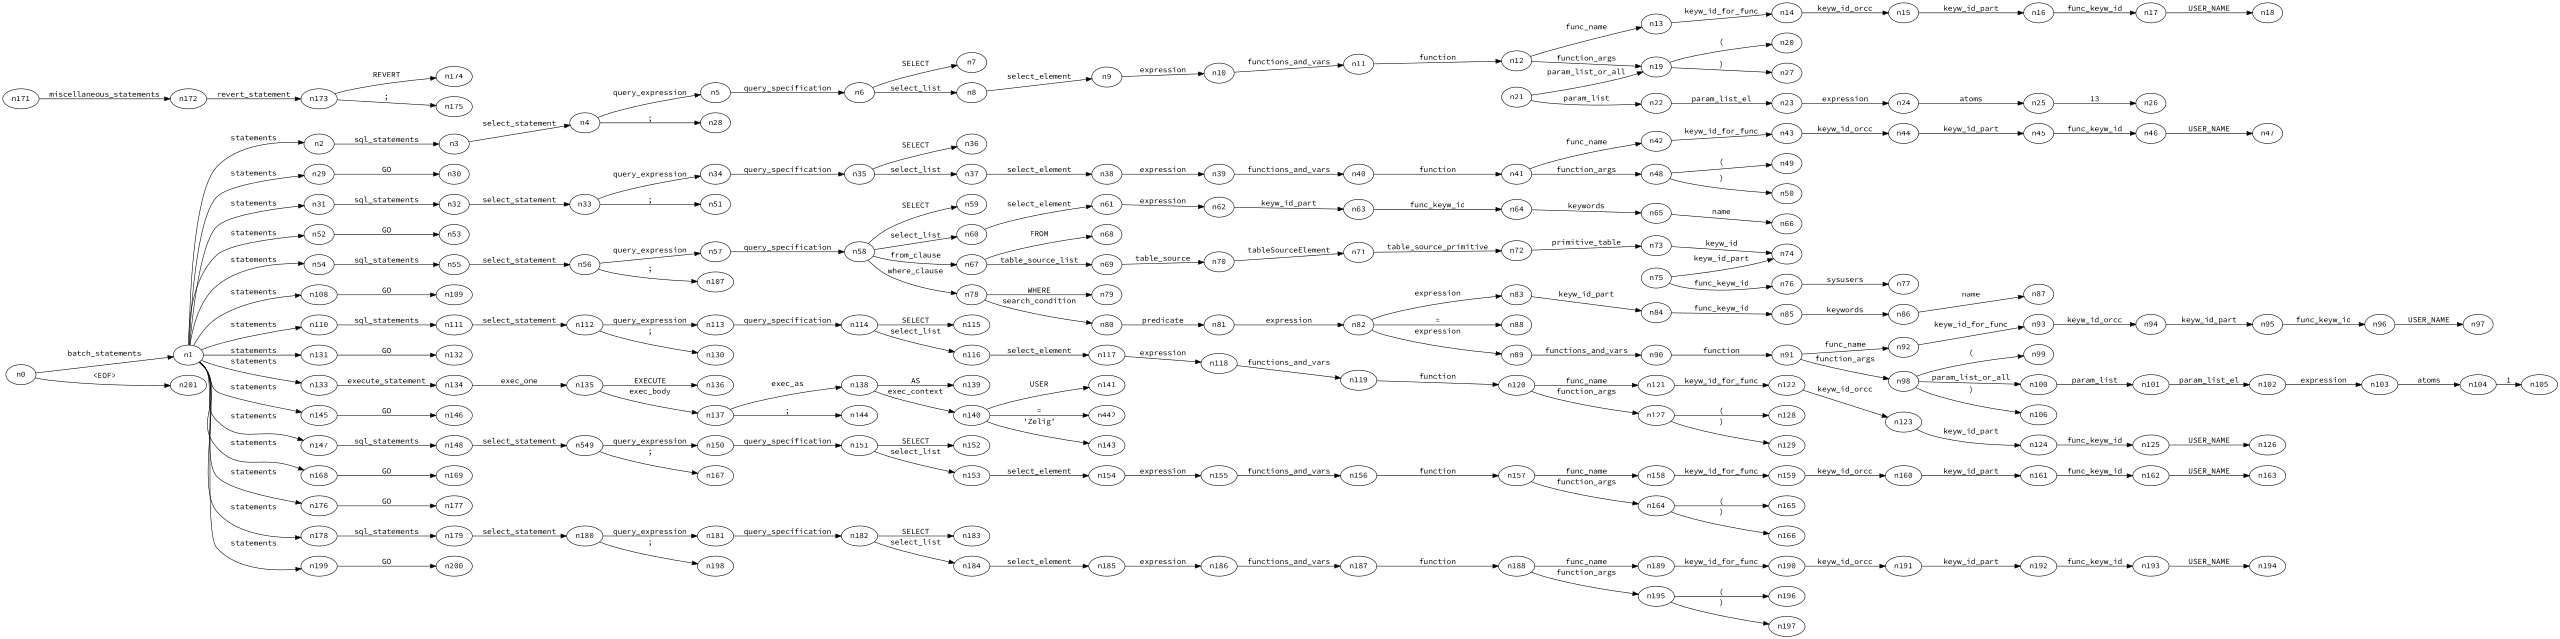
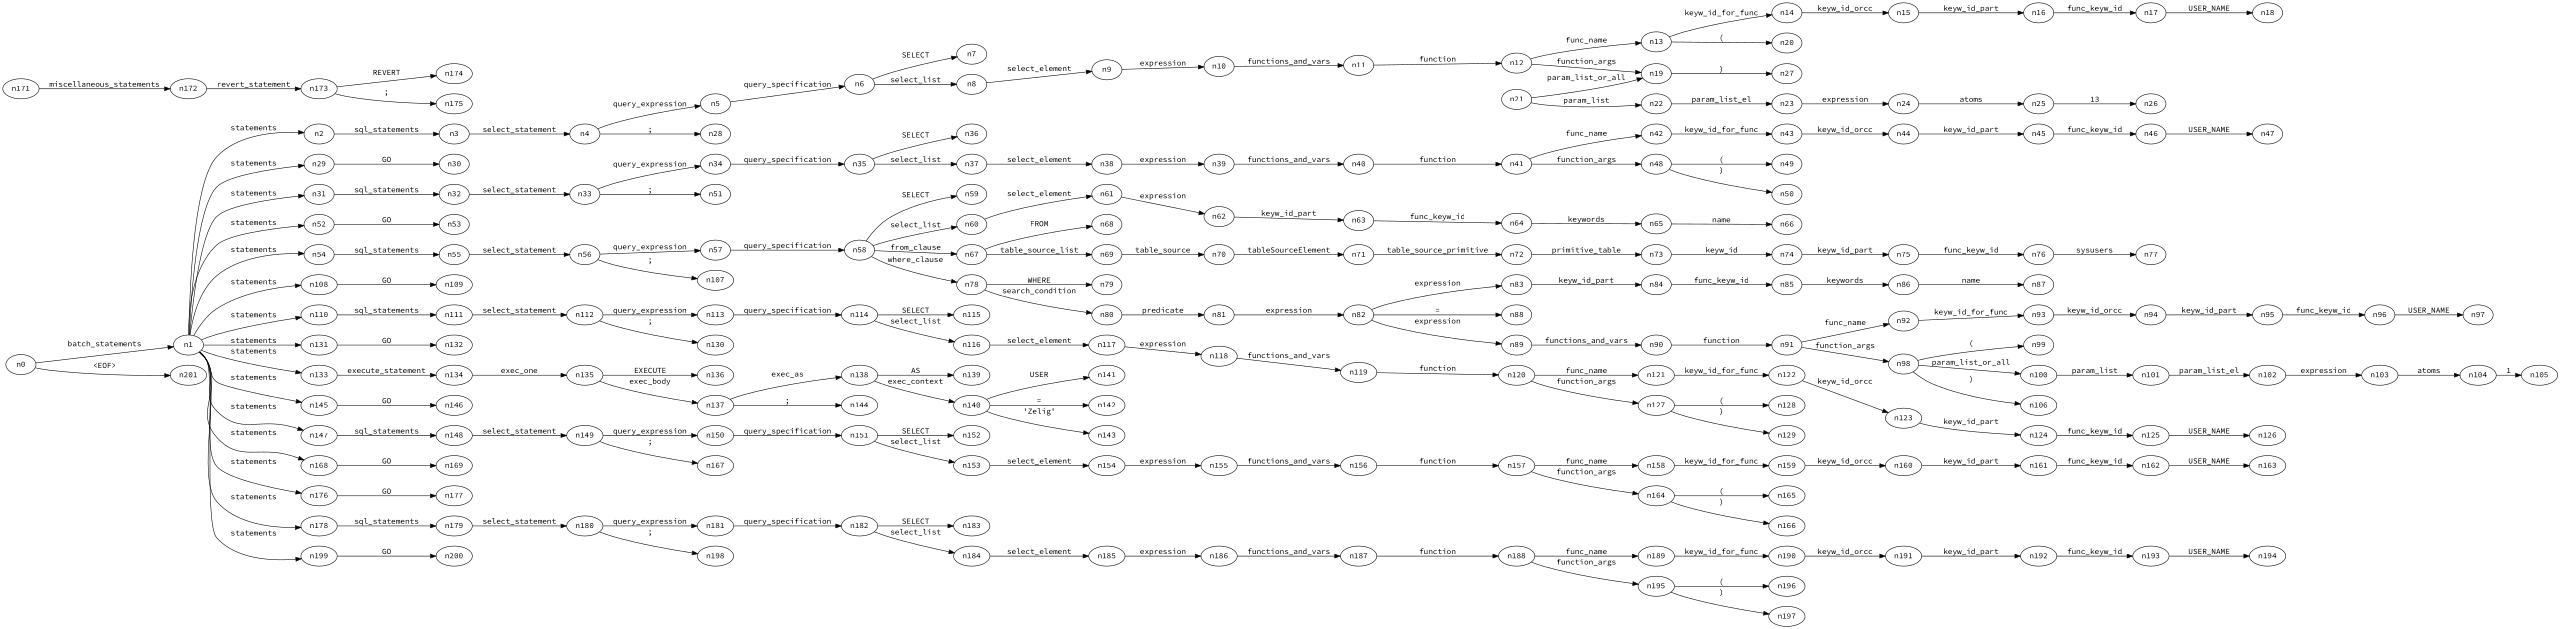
edge "n19" -> "n20": now "n13" -> "n20"
edge "n75" -> "n74": reversed
node "n442": label "n442" -> "n142"
node "n549": label "n549" -> "n149"
